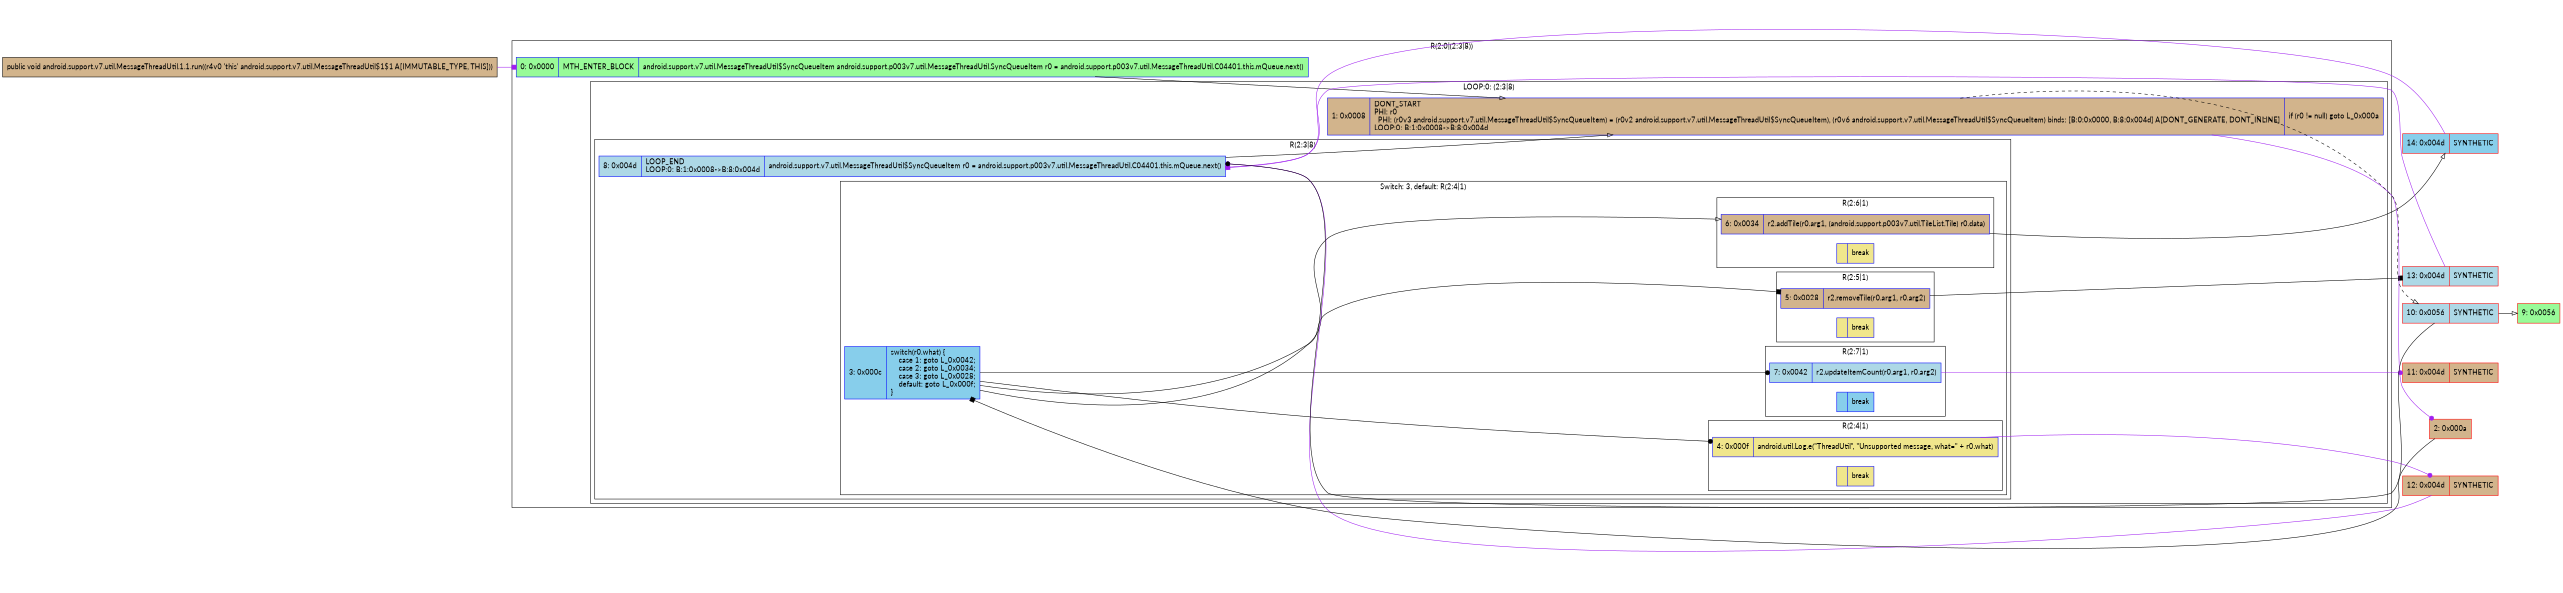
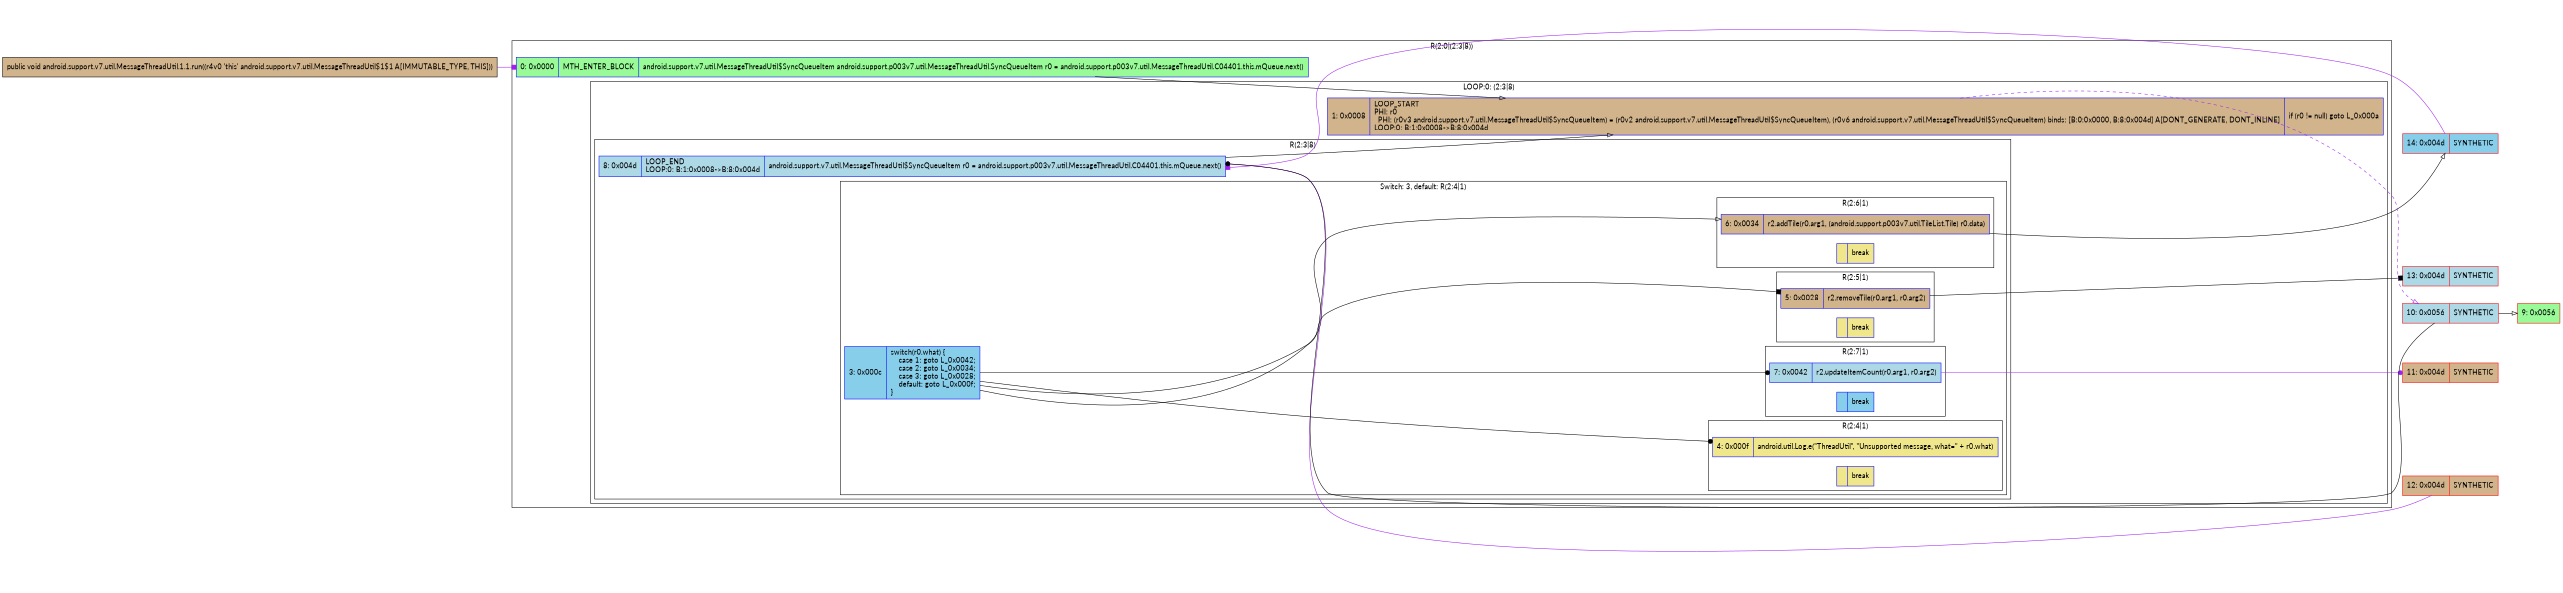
edge "13: 0x004d" -> "8: 0x004d": removed
node "1: 0x0008": text "DONT_START" -> "LOOP_START"
edge "1: 0x0008" -> "10: 0x0056": color black -> purple
node "2: 0x000a": removed
edge "4: 0x000f" -> "12: 0x004d": removed
